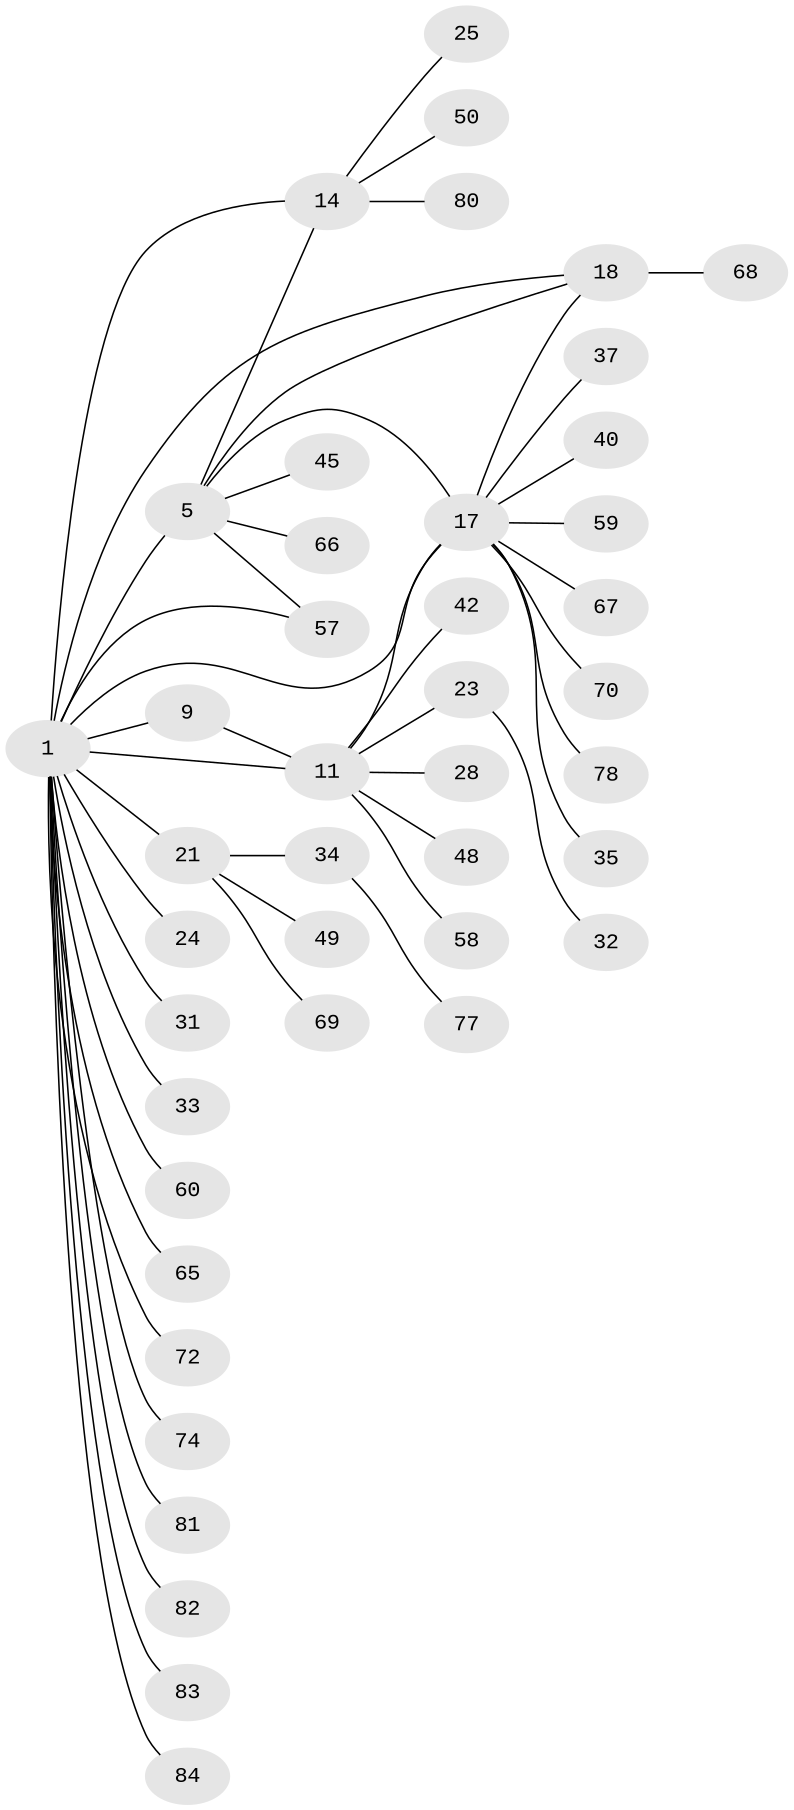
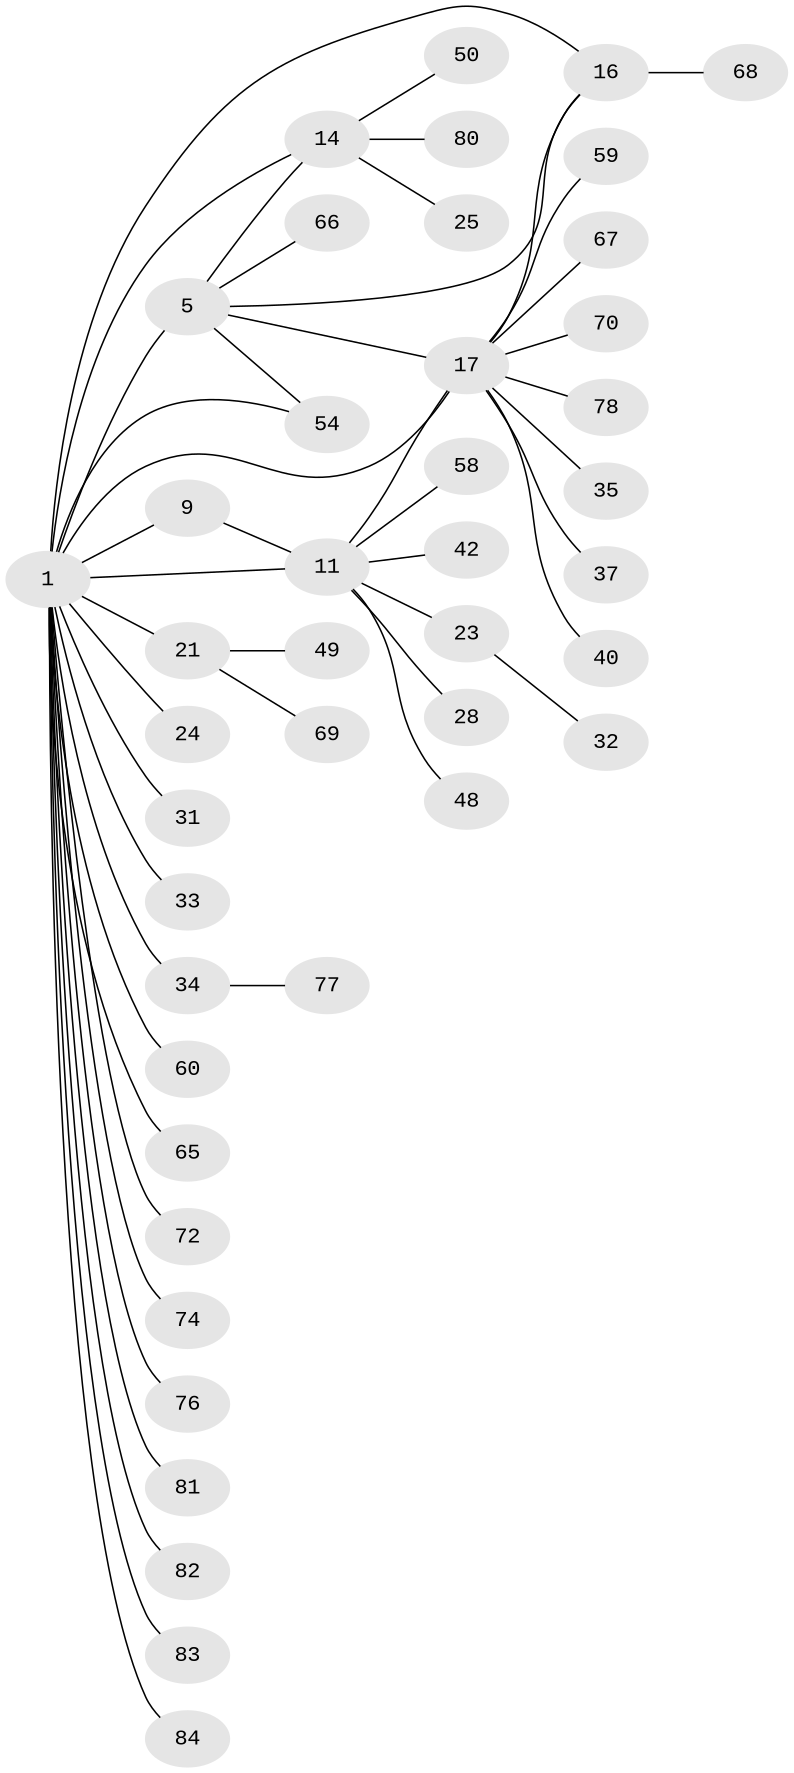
node "18": label "18" -> "16"
node "45": removed
node "57": label "57" -> "54"
edge "21" -- "34": now "1" -- "34"
node "76": added
